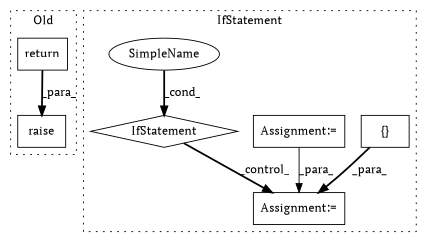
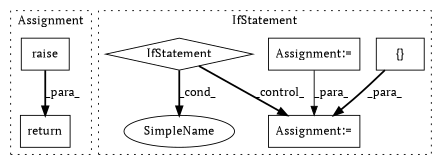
cluster "Old": label "Old" -> "Assignment"
edge "return" -> "raise": reversed
edge "SimpleName" -> "IfStatement": reversed
